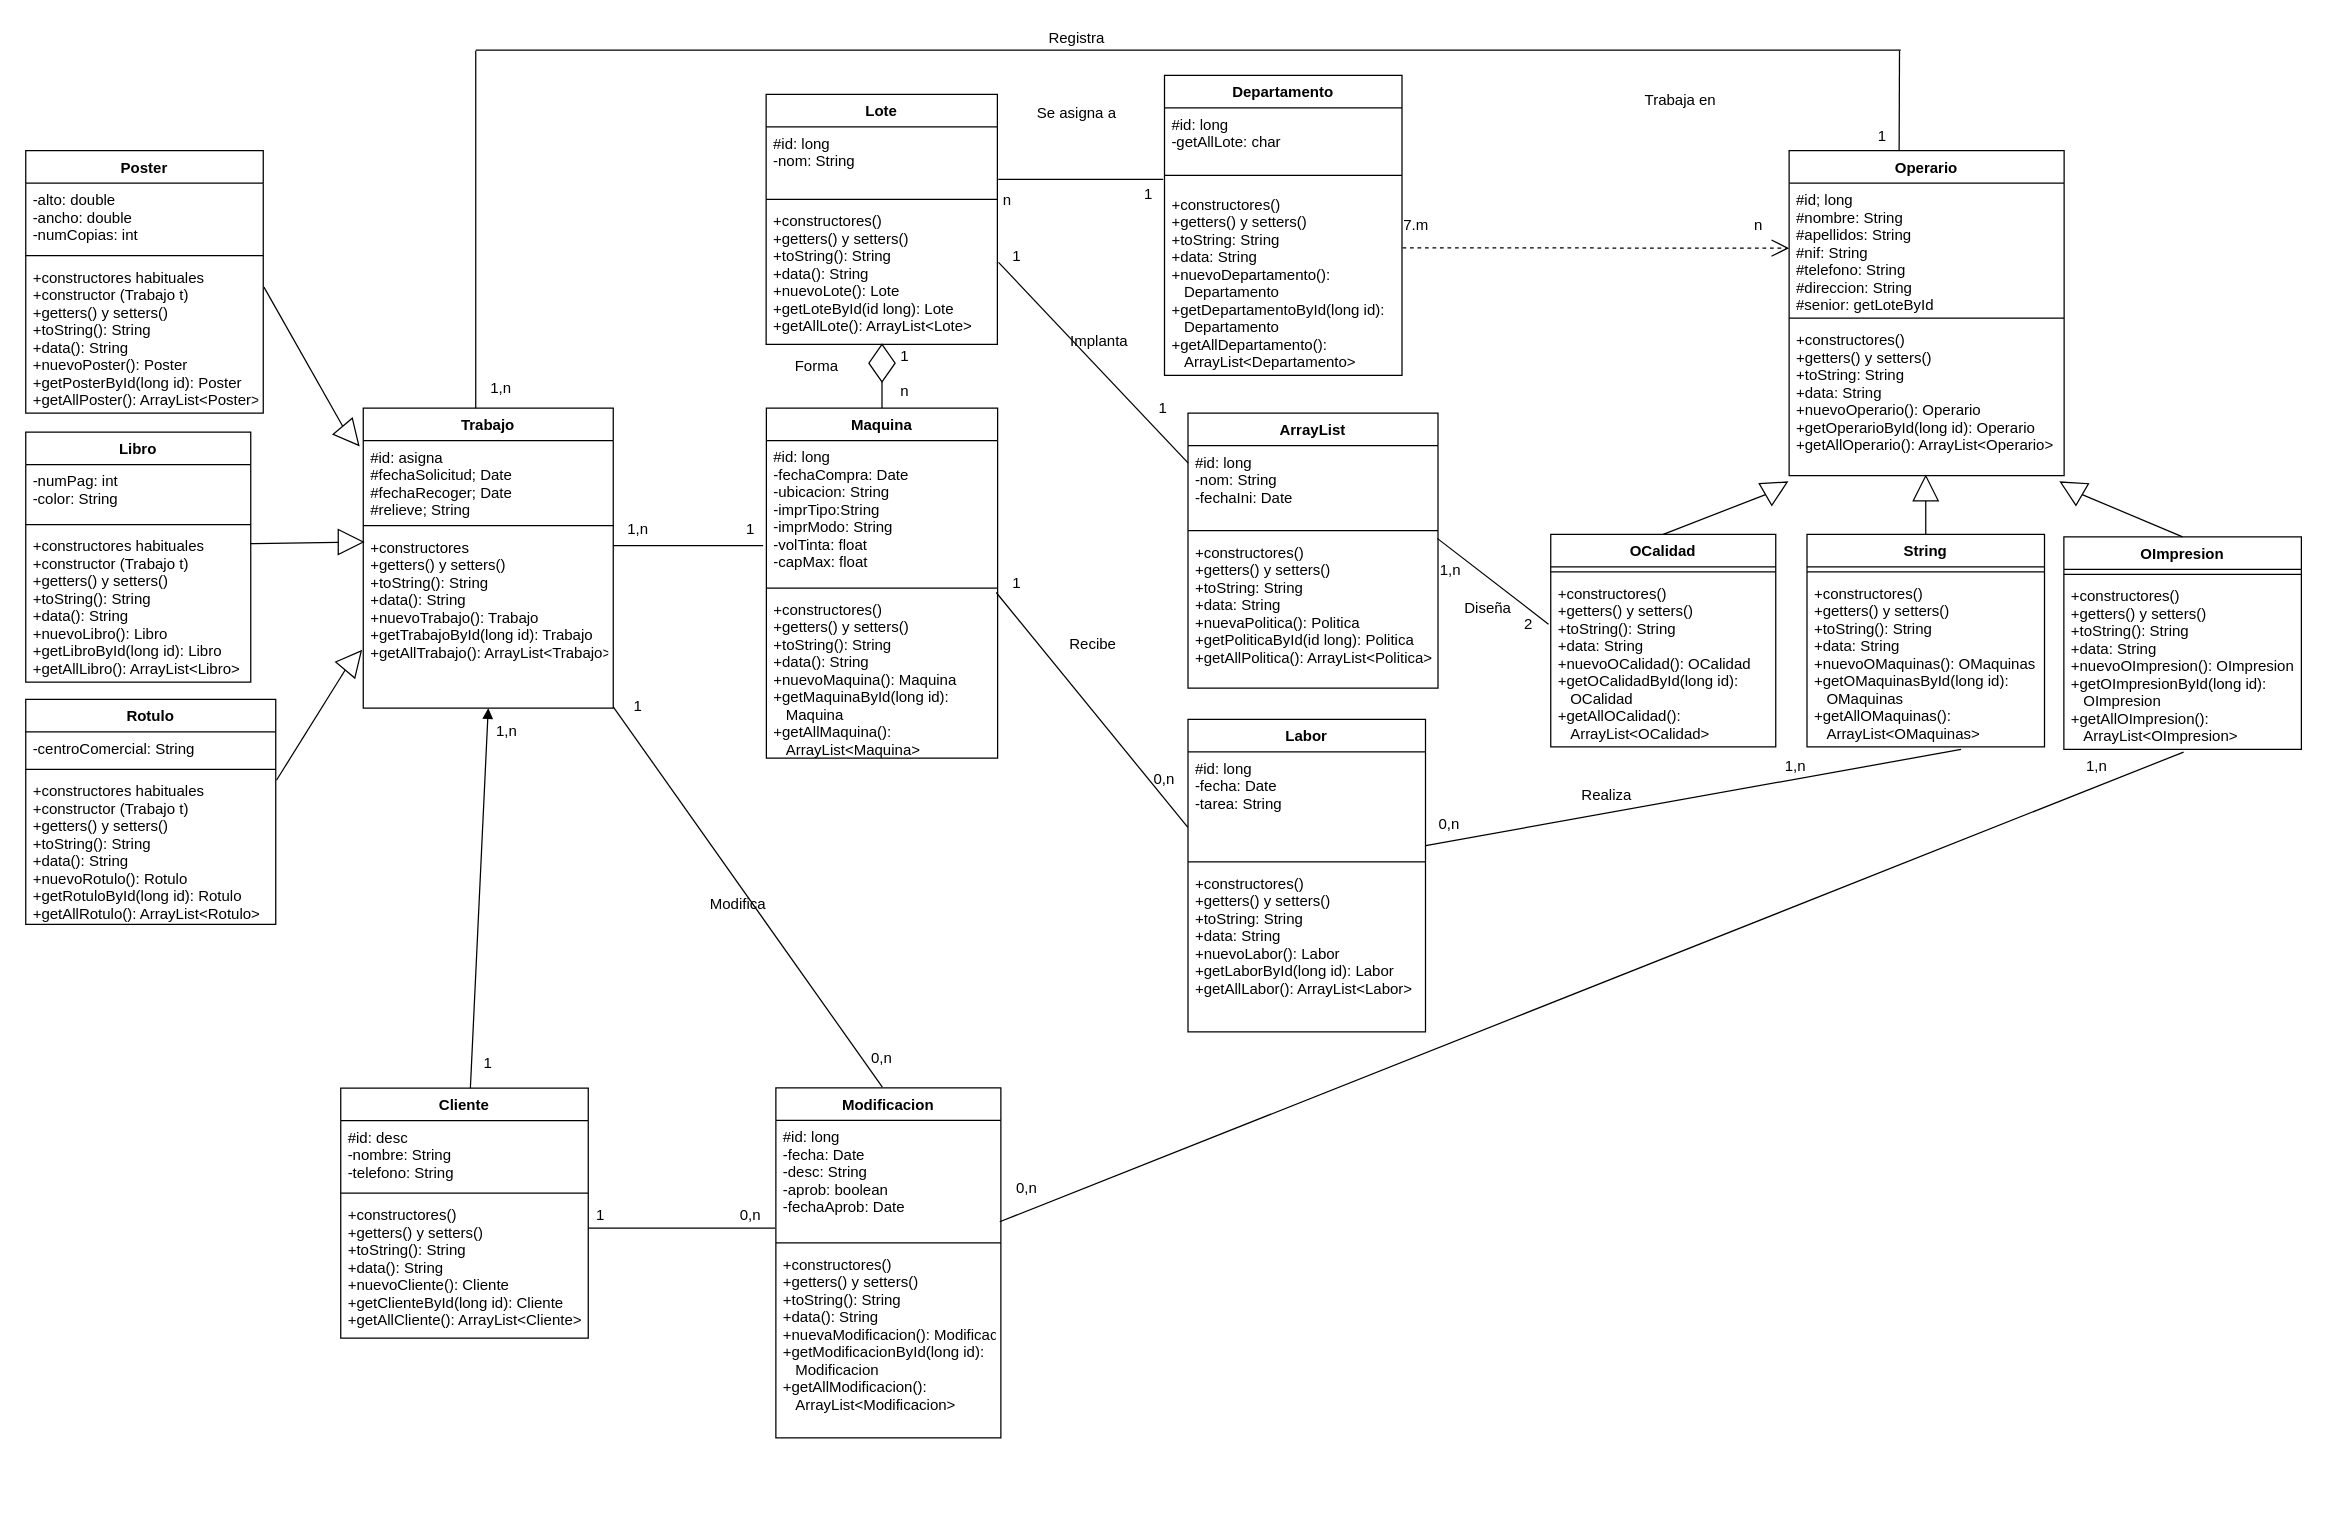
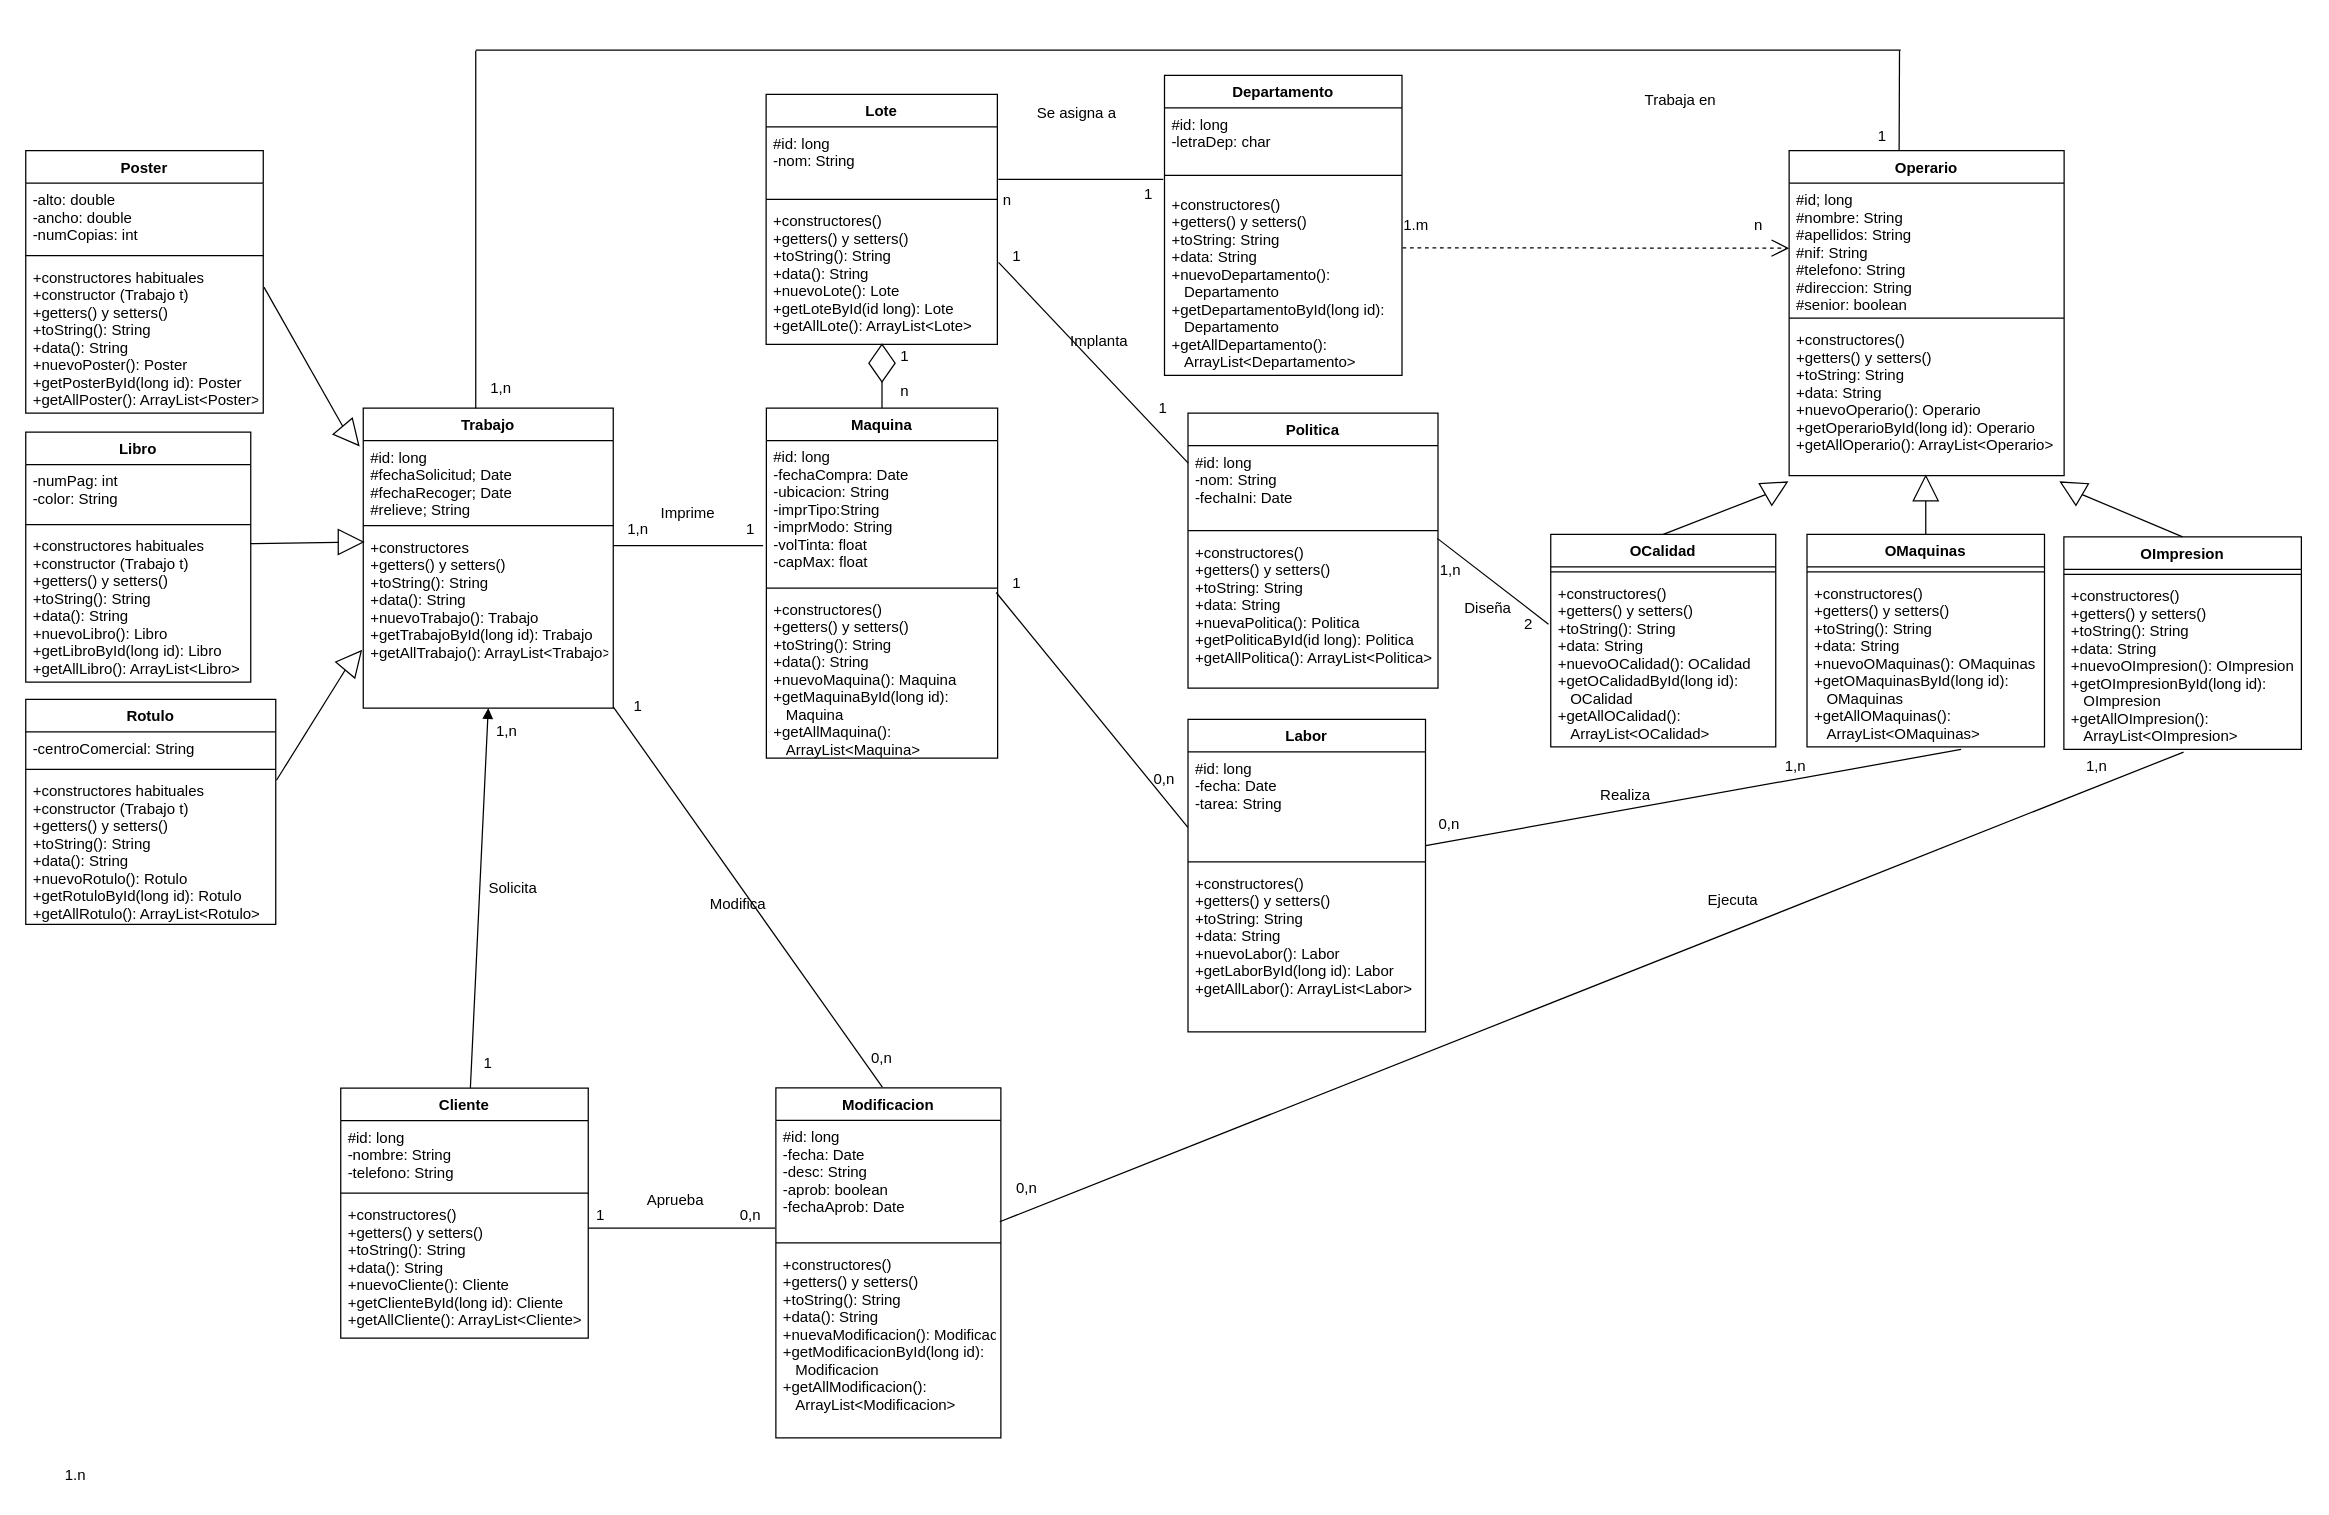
node "Registra": removed
node "#id: long -getAllLote: char": label "#id: long -getAllLote: char" -> "#id: long -letraDep: char"
node "#id; long #nombre: String #apellidos: String #nif: String #telefono: String #direccion: String #senior: getLoteById": label "#id; long #nombre: String #apellidos: String #nif: String #telefono: String #direccion: String #senior: getLoteById" -> "#id; long #nombre: String #apellidos: String #nif: String #telefono: String #direccion: String #senior: boolean"
node "7.m": label "7.m" -> "1.m"
node "Forma": removed
node "ArrayList": label "ArrayList" -> "Politica"
node "#id: asigna #fechaSolicitud; Date #fechaRecoger; Date #relieve; String": label "#id: asigna #fechaSolicitud; Date #fechaRecoger; Date #relieve; String" -> "#id: long #fechaSolicitud; Date #fechaRecoger; Date #relieve; String"
node "Imprime": added
node "String": label "String" -> "OMaquinas"
node "Recibe": removed
node "Realiza": moved (1607, 804) -> (1626, 804)
node "Solicita": added
node "Ejecuta": added
node "#id: desc -nombre: String -telefono: String": label "#id: desc -nombre: String -telefono: String" -> "#id: long -nombre: String -telefono: String"
node "Aprueba": added
node "1.n": added
